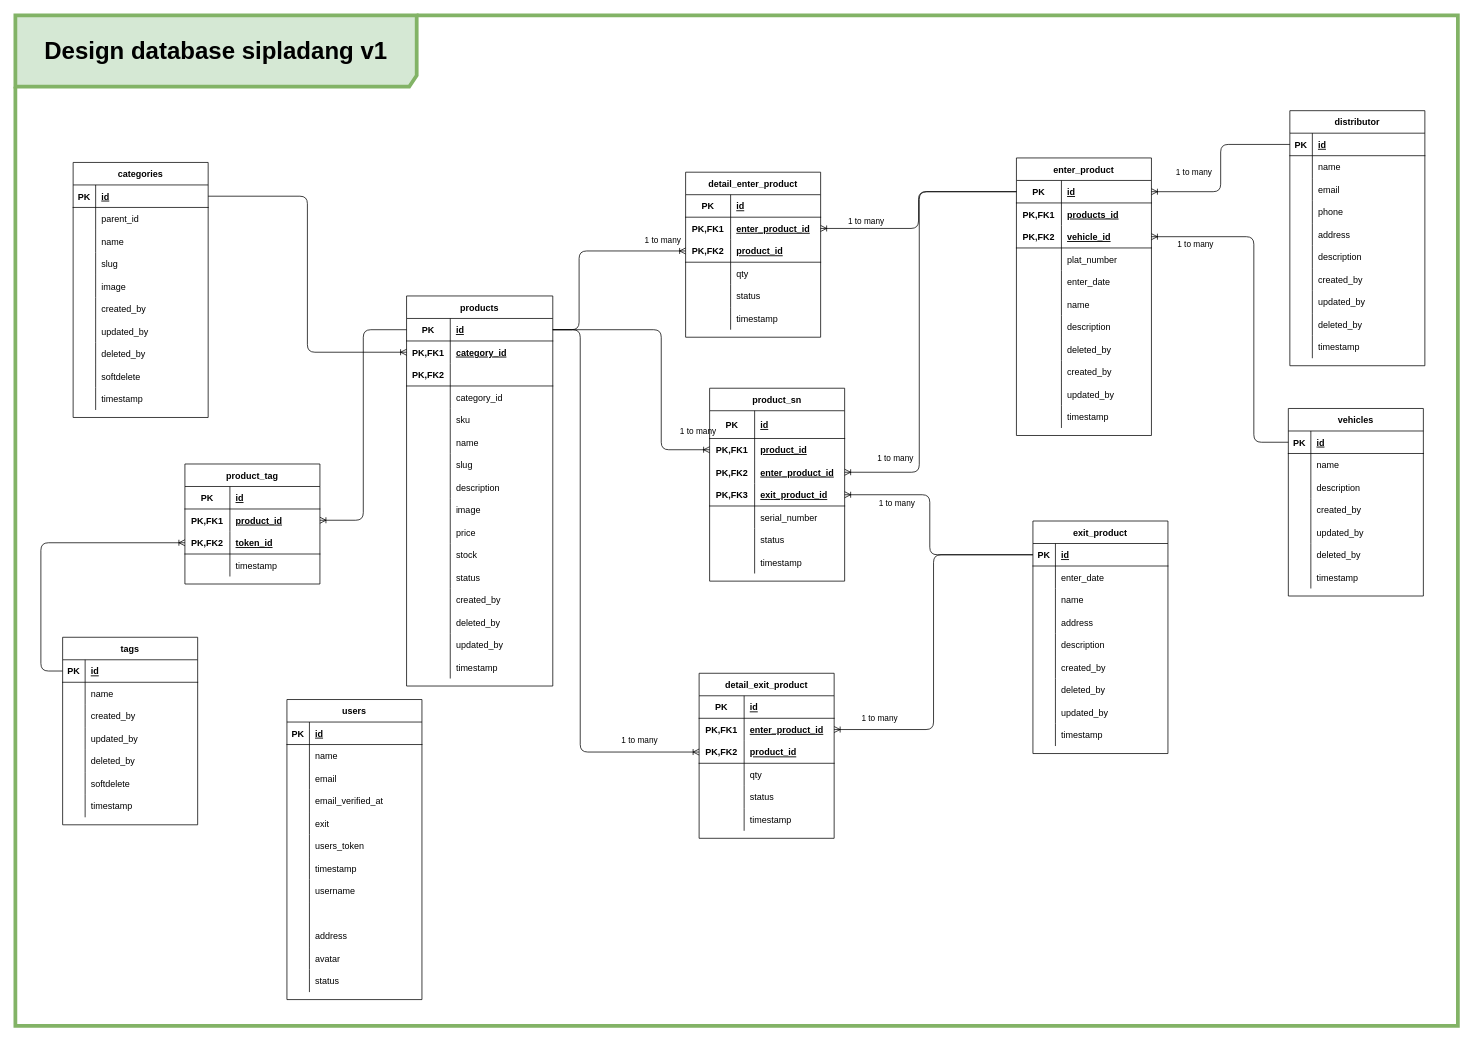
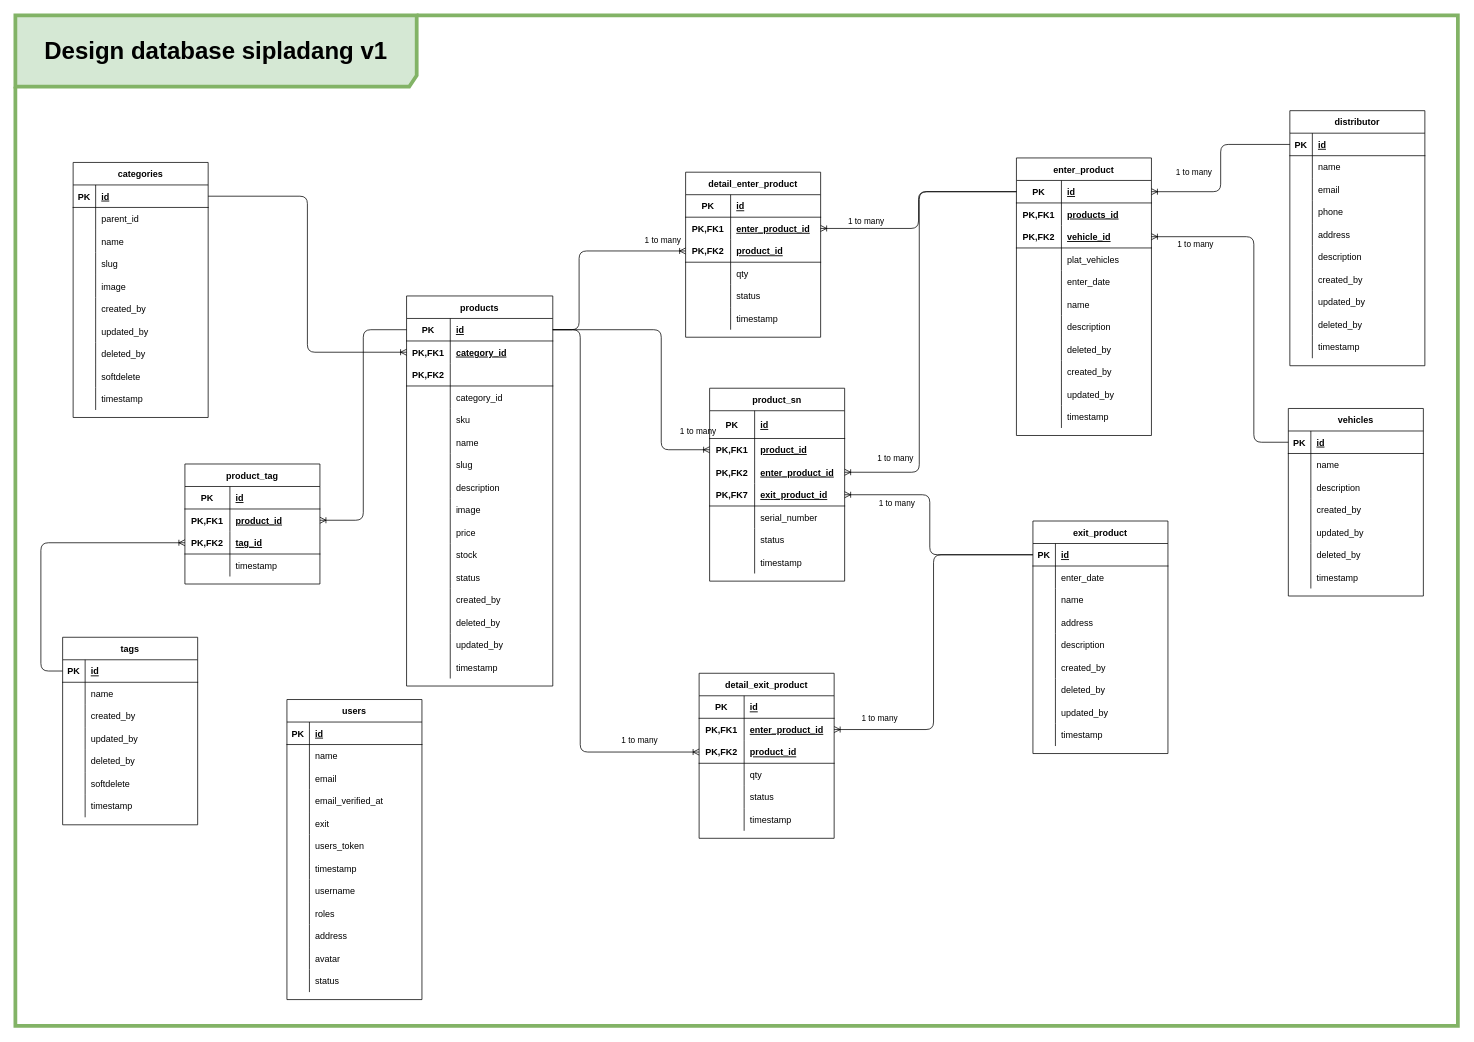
node "plat_number": label "plat_number" -> "plat_vehicles"
node "PK,FK3": label "PK,FK3" -> "PK,FK7"
node "token_id": label "token_id" -> "tag_id"
node "roles": added
